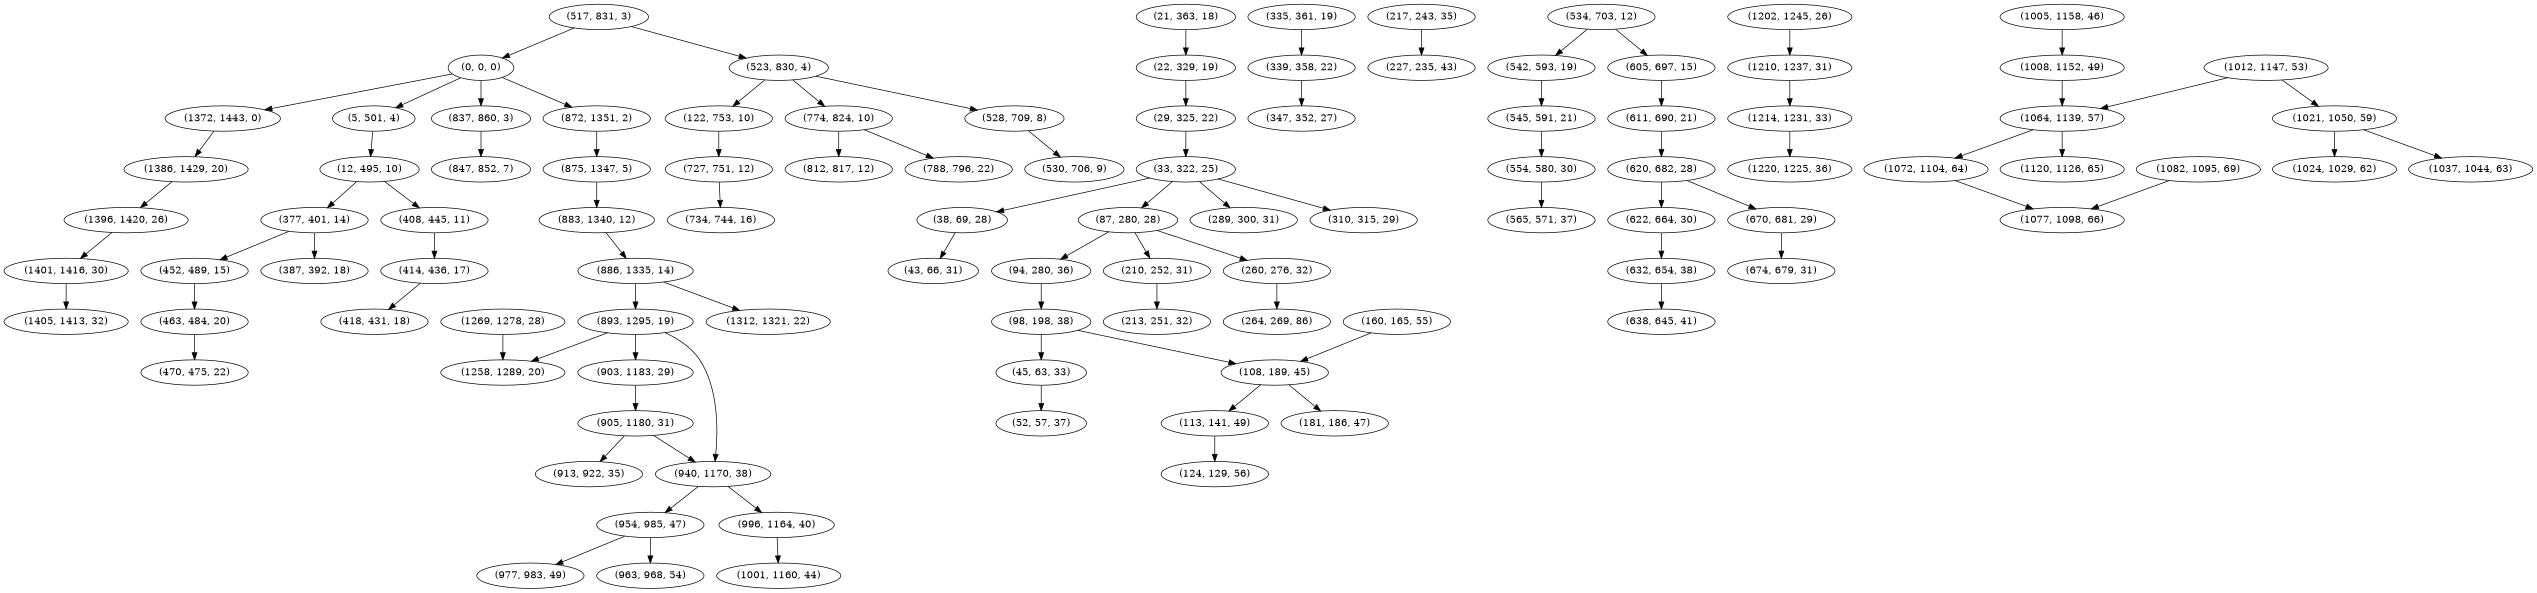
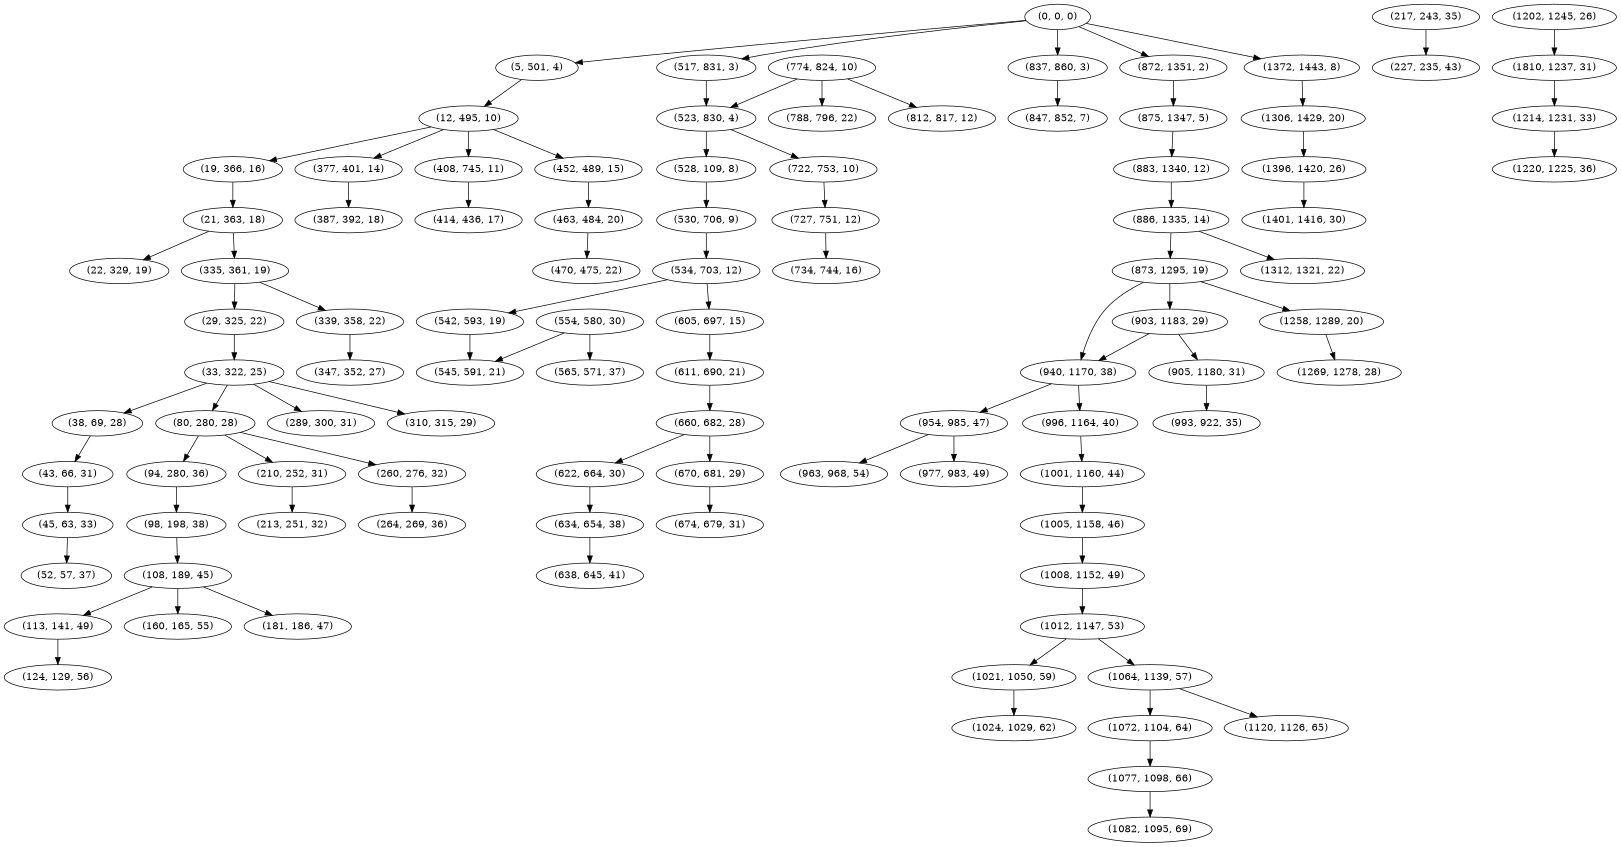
edge "(517, 831, 3)" -> "(0, 0, 0)": reversed
node "(1210, 1237, 31)": label "(1210, 1237, 31)" -> "(1810, 1237, 31)"
edge "(22, 329, 19)" -> "(29, 325, 22)": now "(335, 361, 19)" -> "(29, 325, 22)"
edge "(1008, 1152, 49)" -> "(1064, 1139, 57)": now "(1008, 1152, 49)" -> "(1012, 1147, 53)"
edge "(523, 830, 4)" -> "(774, 824, 10)": reversed
node "(1372, 1443, 0)": label "(1372, 1443, 0)" -> "(1372, 1443, 8)"
node "(122, 753, 10)": label "(122, 753, 10)" -> "(722, 753, 10)"
node "(528, 709, 8)": label "(528, 709, 8)" -> "(528, 109, 8)"
edge "(545, 591, 21)" -> "(554, 580, 30)": reversed
node "(1386, 1429, 20)": label "(1386, 1429, 20)" -> "(1306, 1429, 20)"
node "(19, 366, 16)": added
node "(620, 682, 28)": label "(620, 682, 28)" -> "(660, 682, 28)"
node "(1037, 1044, 63)": removed
edge "(1082, 1095, 69)" -> "(1077, 1098, 66)": reversed
node "(408, 445, 11)": label "(408, 445, 11)" -> "(408, 745, 11)"
node "(87, 280, 28)": label "(87, 280, 28)" -> "(80, 280, 28)"
edge "(21, 363, 18)" -> "(335, 361, 19)": added
edge "(530, 706, 9)" -> "(534, 703, 12)": added
edge "(377, 401, 14)" -> "(452, 489, 15)": now "(12, 495, 10)" -> "(452, 489, 15)"
node "(632, 654, 38)": label "(632, 654, 38)" -> "(634, 654, 38)"
node "(1405, 1413, 32)": removed
node "(418, 431, 18)": removed
node "(893, 1295, 19)": label "(893, 1295, 19)" -> "(873, 1295, 19)"
node "(264, 269, 86)": label "(264, 269, 86)" -> "(264, 269, 36)"
edge "(1269, 1278, 28)" -> "(1258, 1289, 20)": reversed
edge "(98, 198, 38)" -> "(45, 63, 33)": now "(43, 66, 31)" -> "(45, 63, 33)"
edge "(160, 165, 55)" -> "(108, 189, 45)": reversed
edge "(905, 1180, 31)" -> "(940, 1170, 38)": now "(903, 1183, 29)" -> "(940, 1170, 38)"
node "(913, 922, 35)": label "(913, 922, 35)" -> "(993, 922, 35)"
edge "(1001, 1160, 44)" -> "(1005, 1158, 46)": added
